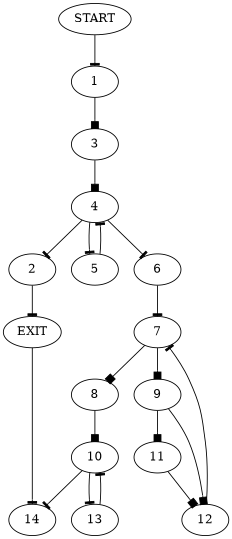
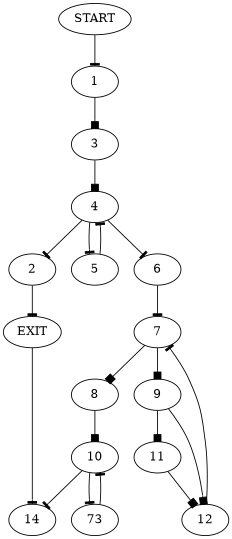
node "13": label "13" -> "73"
